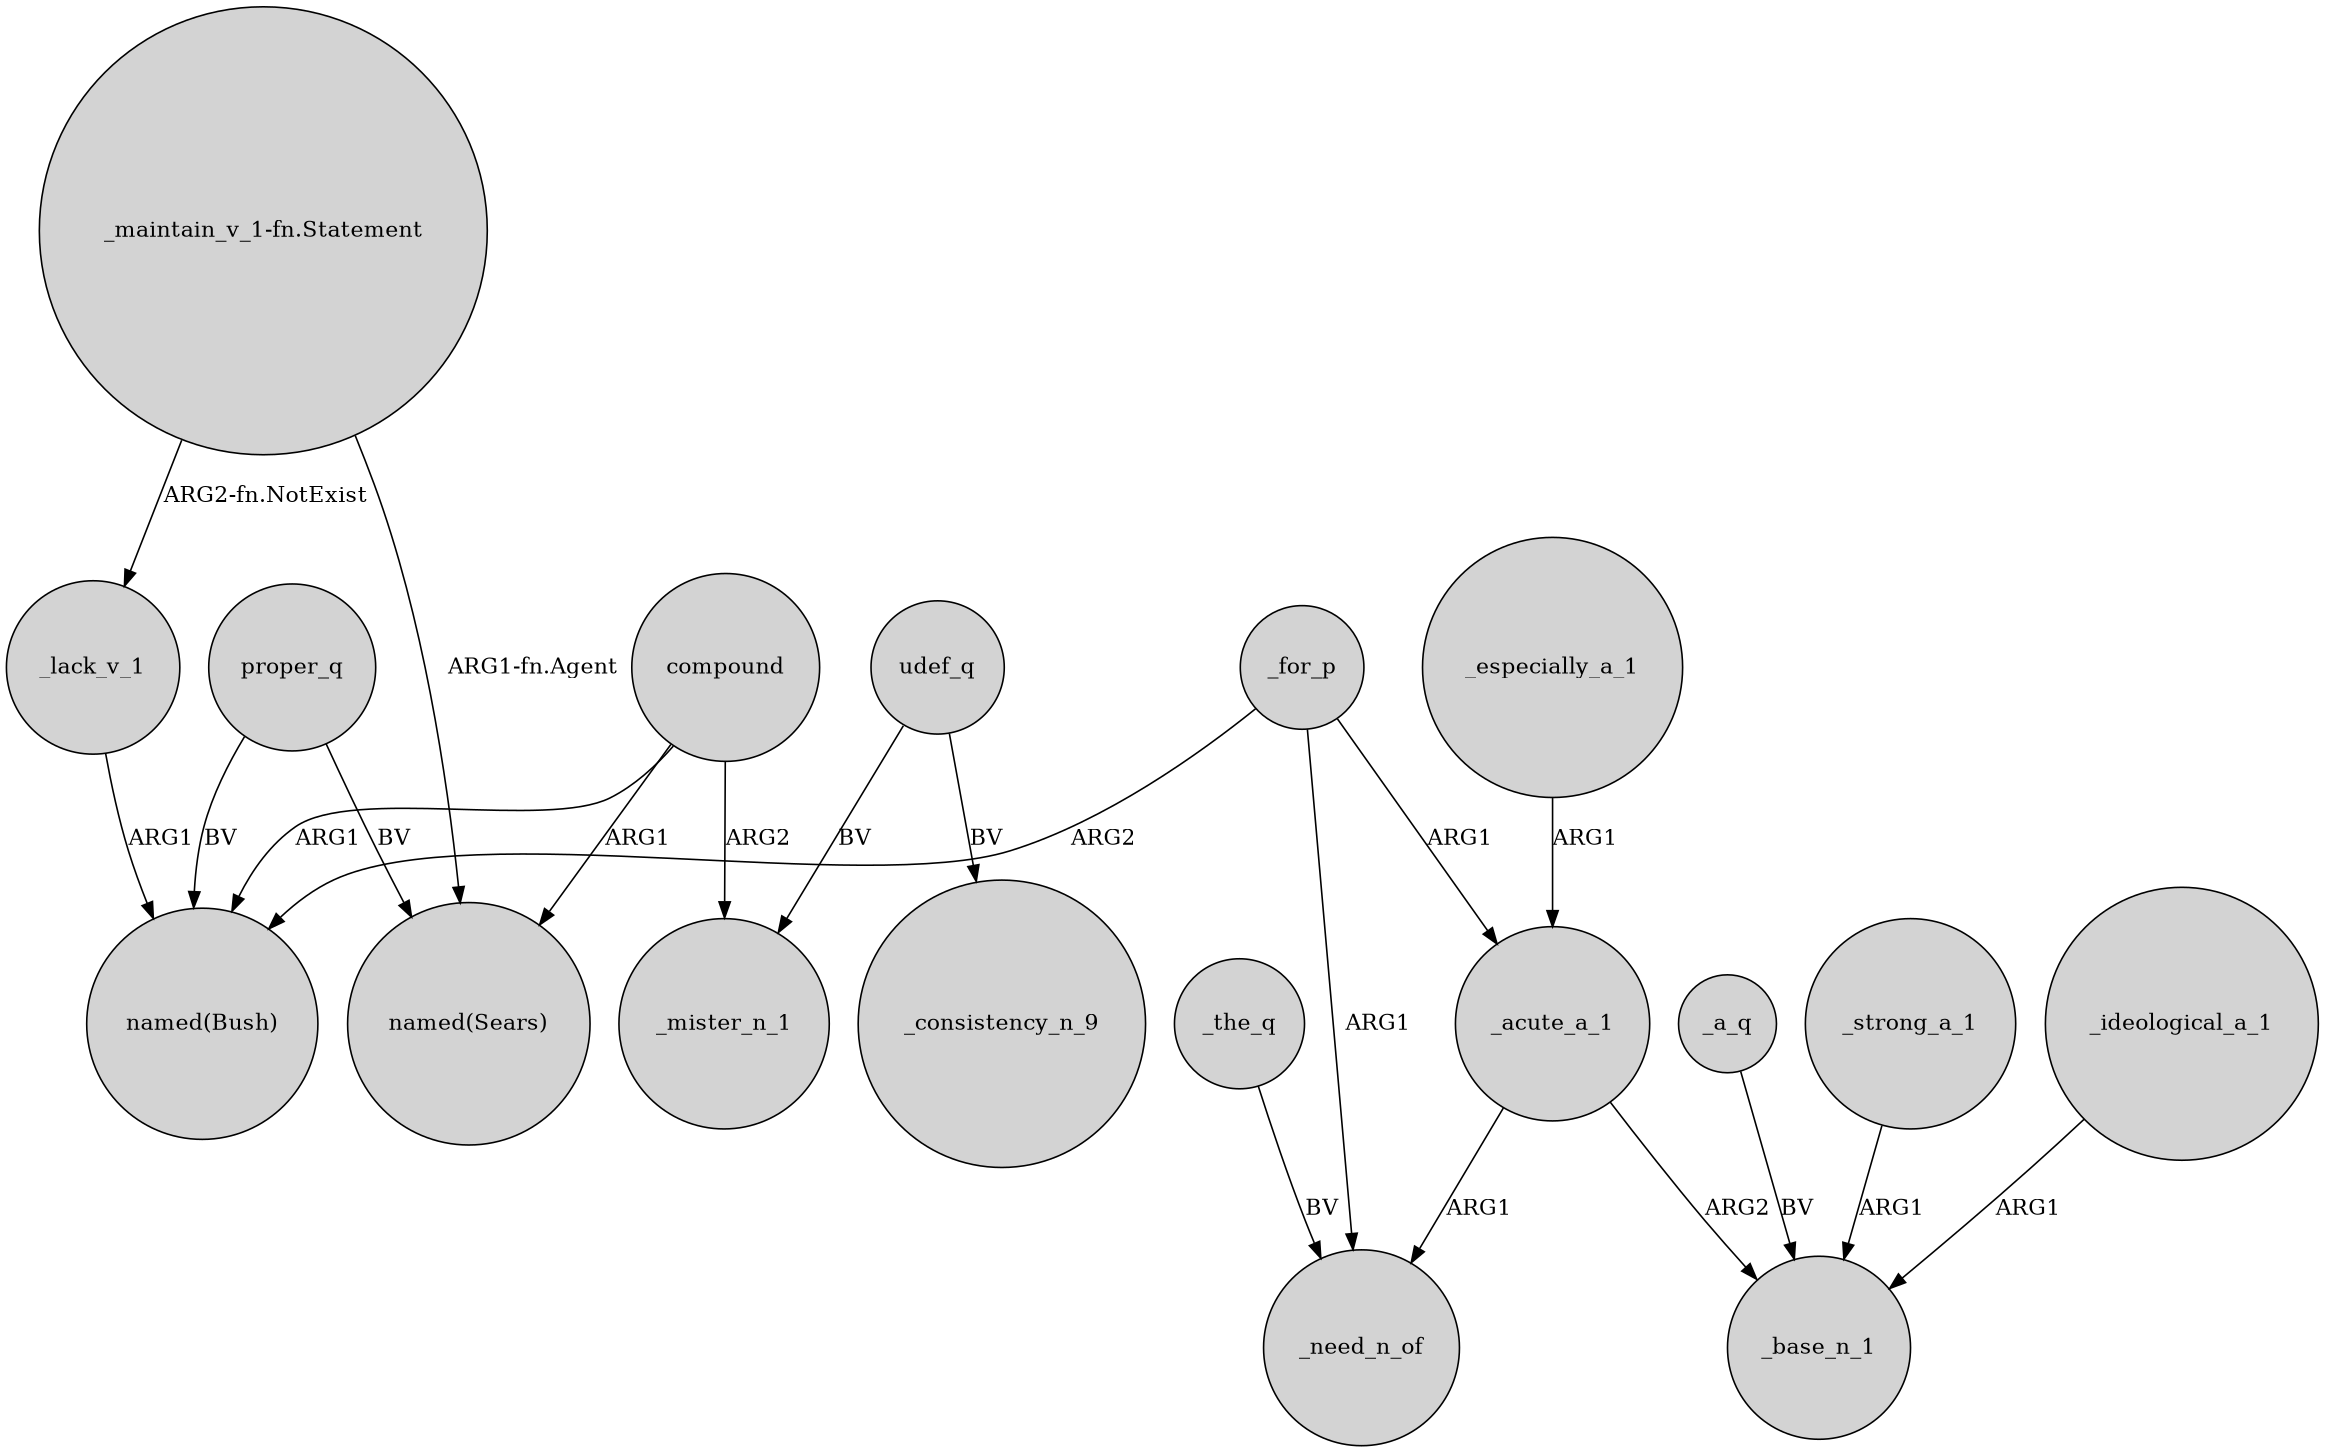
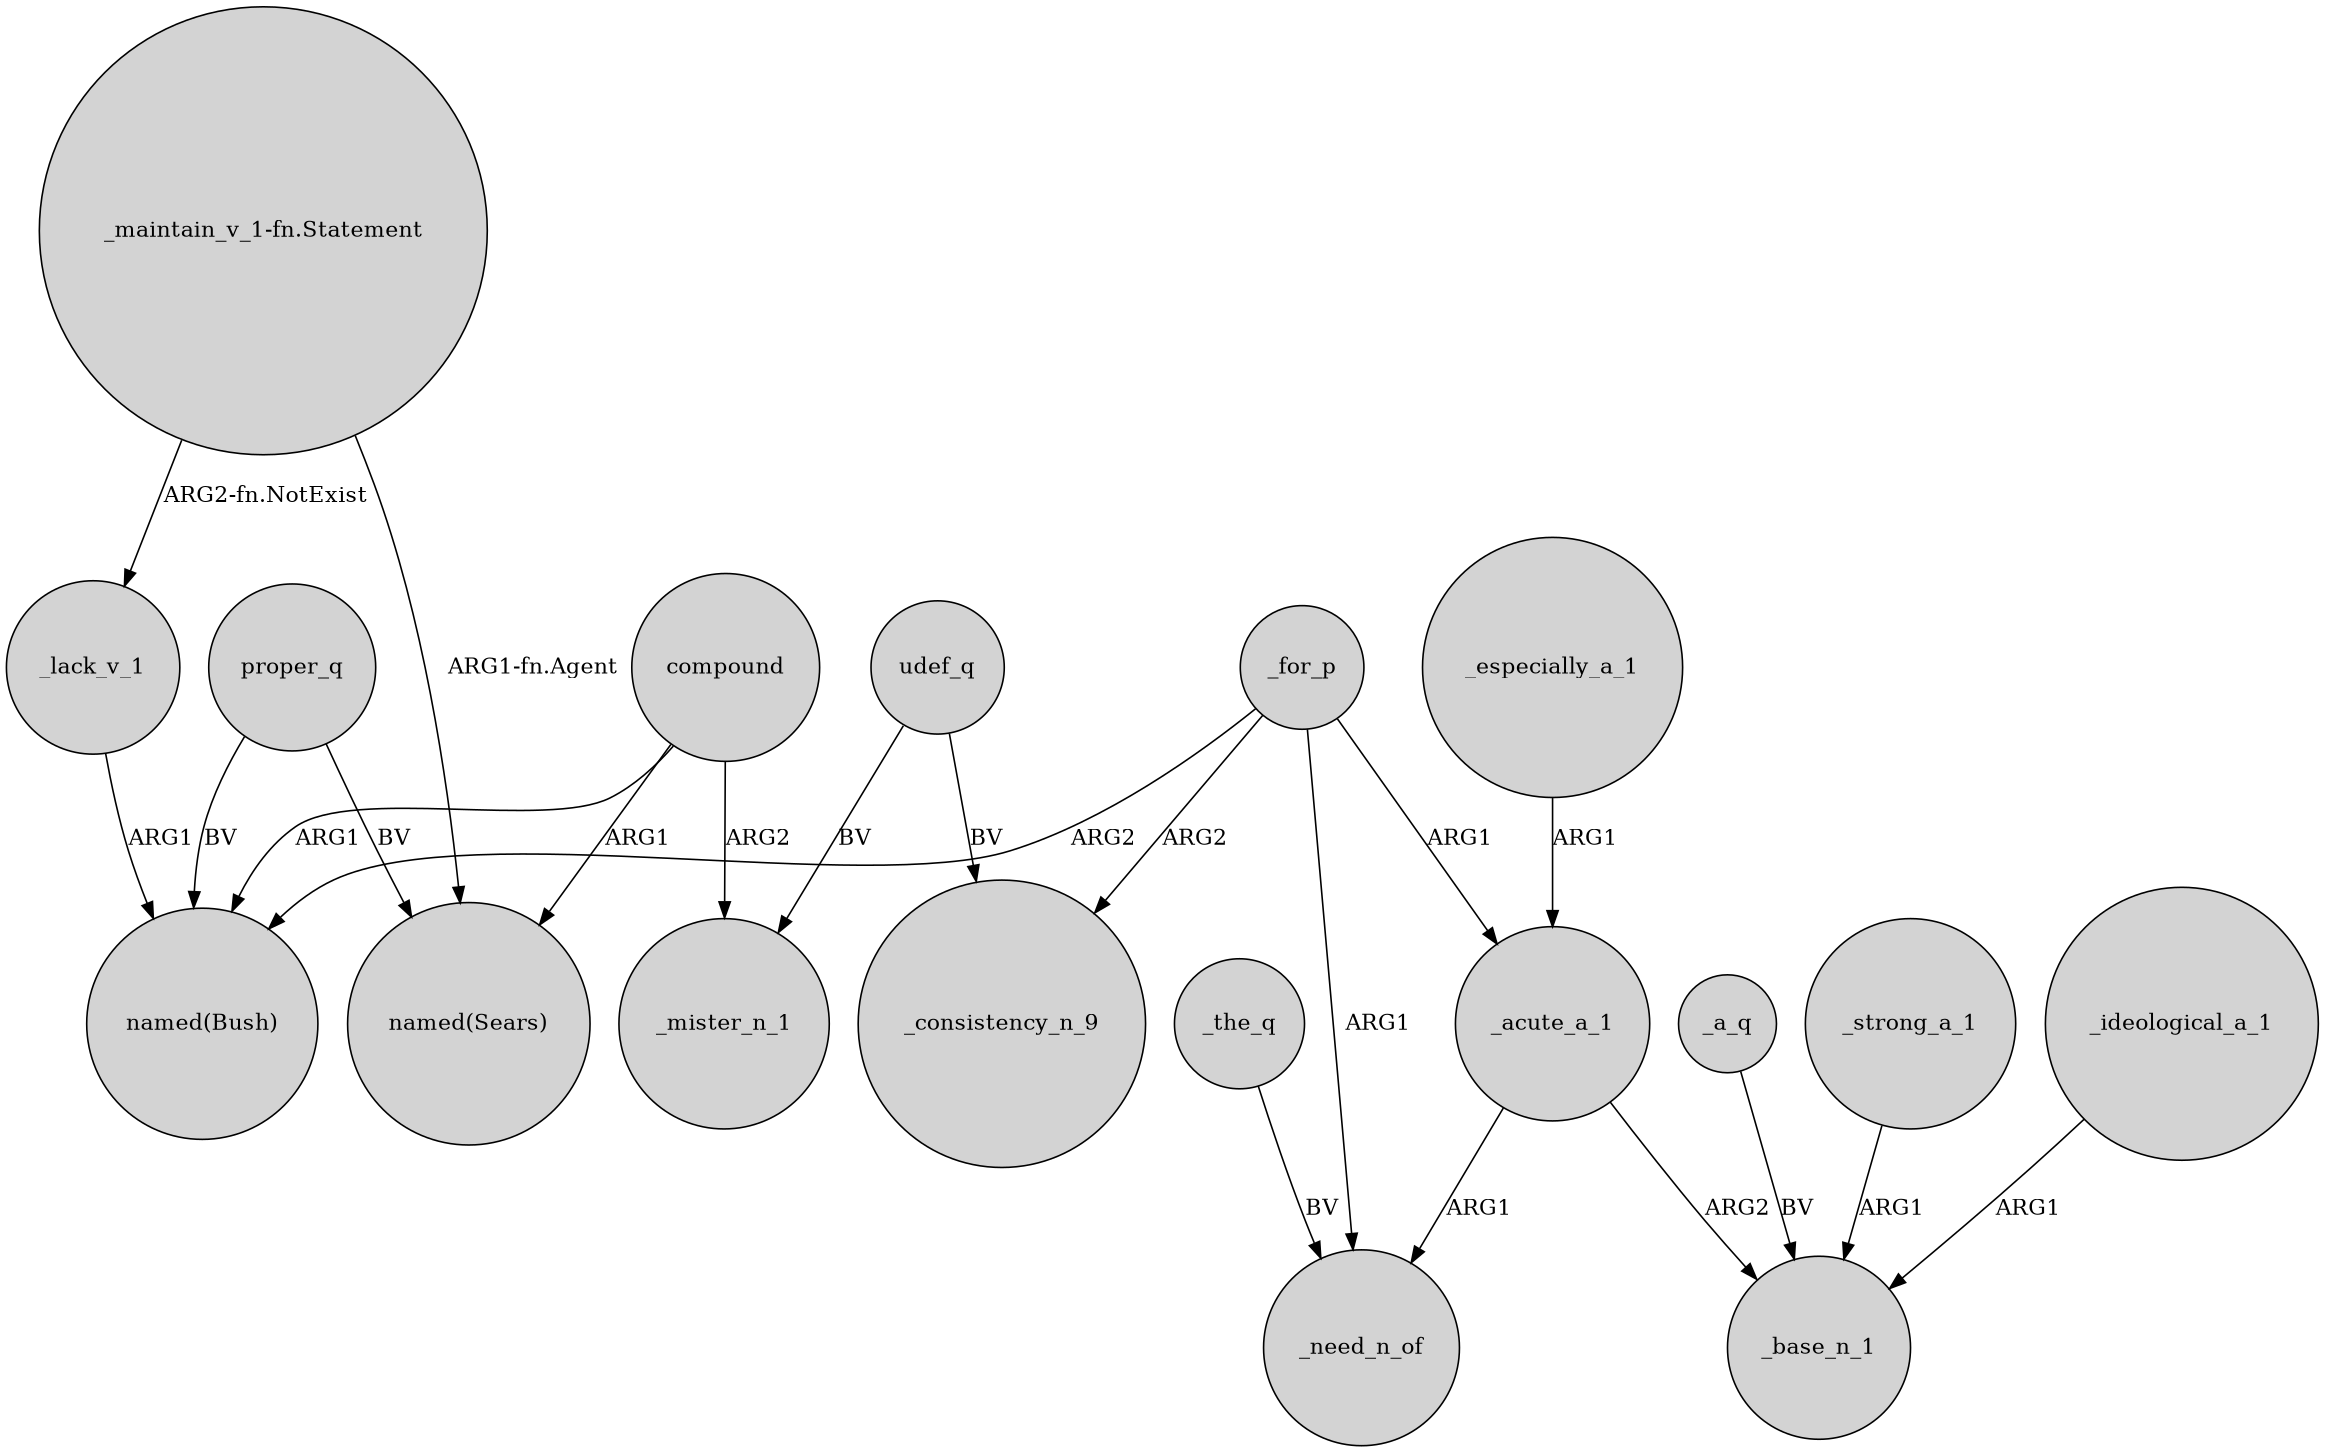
edge "_for_p" -> "_consistency_n_9": added, label "ARG2"
